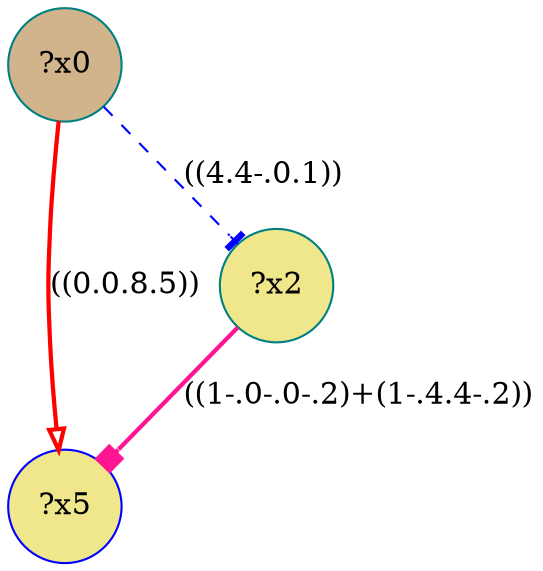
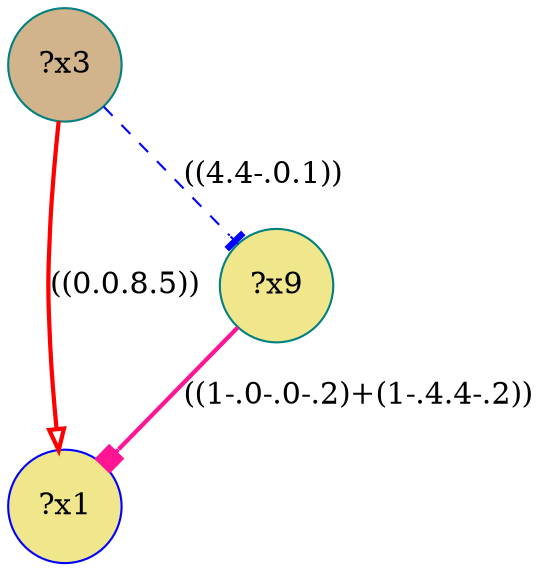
node "?x0": label "?x0" -> "?x3"
node "?x2": label "?x2" -> "?x9"
node "?x5": label "?x5" -> "?x1"
